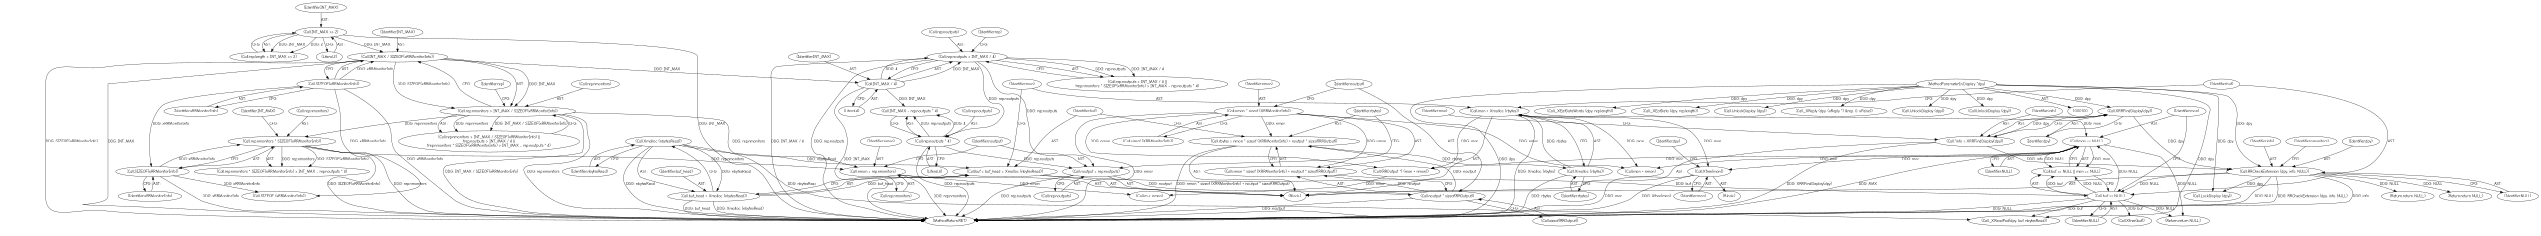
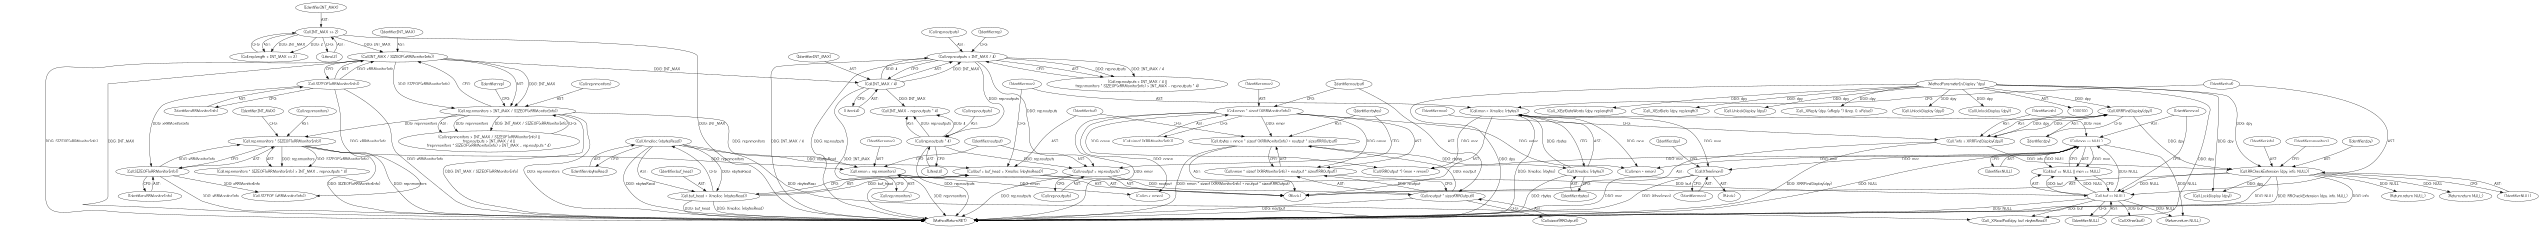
edge "(Call,*info = XRRFindDisplay(dpy))" -> "(Call,XRRFindDisplay(dpy))": label "CFG: " -> "DDG: "
edge "(Call,INT_MAX - rep.noutputs * 4)" -> "(Call,rep.noutputs * 4)": removed, label "CFG:"
edge "(Call,mon == NULL)" -> "(MethodReturn,RET)": label "DDG: MAX" -> "DDG: NULL"
edge "(Call,(RROutput *) (mon + nmon))" -> "(Call,m < nmon)": now "(Call,nmon * sizeof (XRRMonitorInfo))" -> "(Call,m < nmon)"
